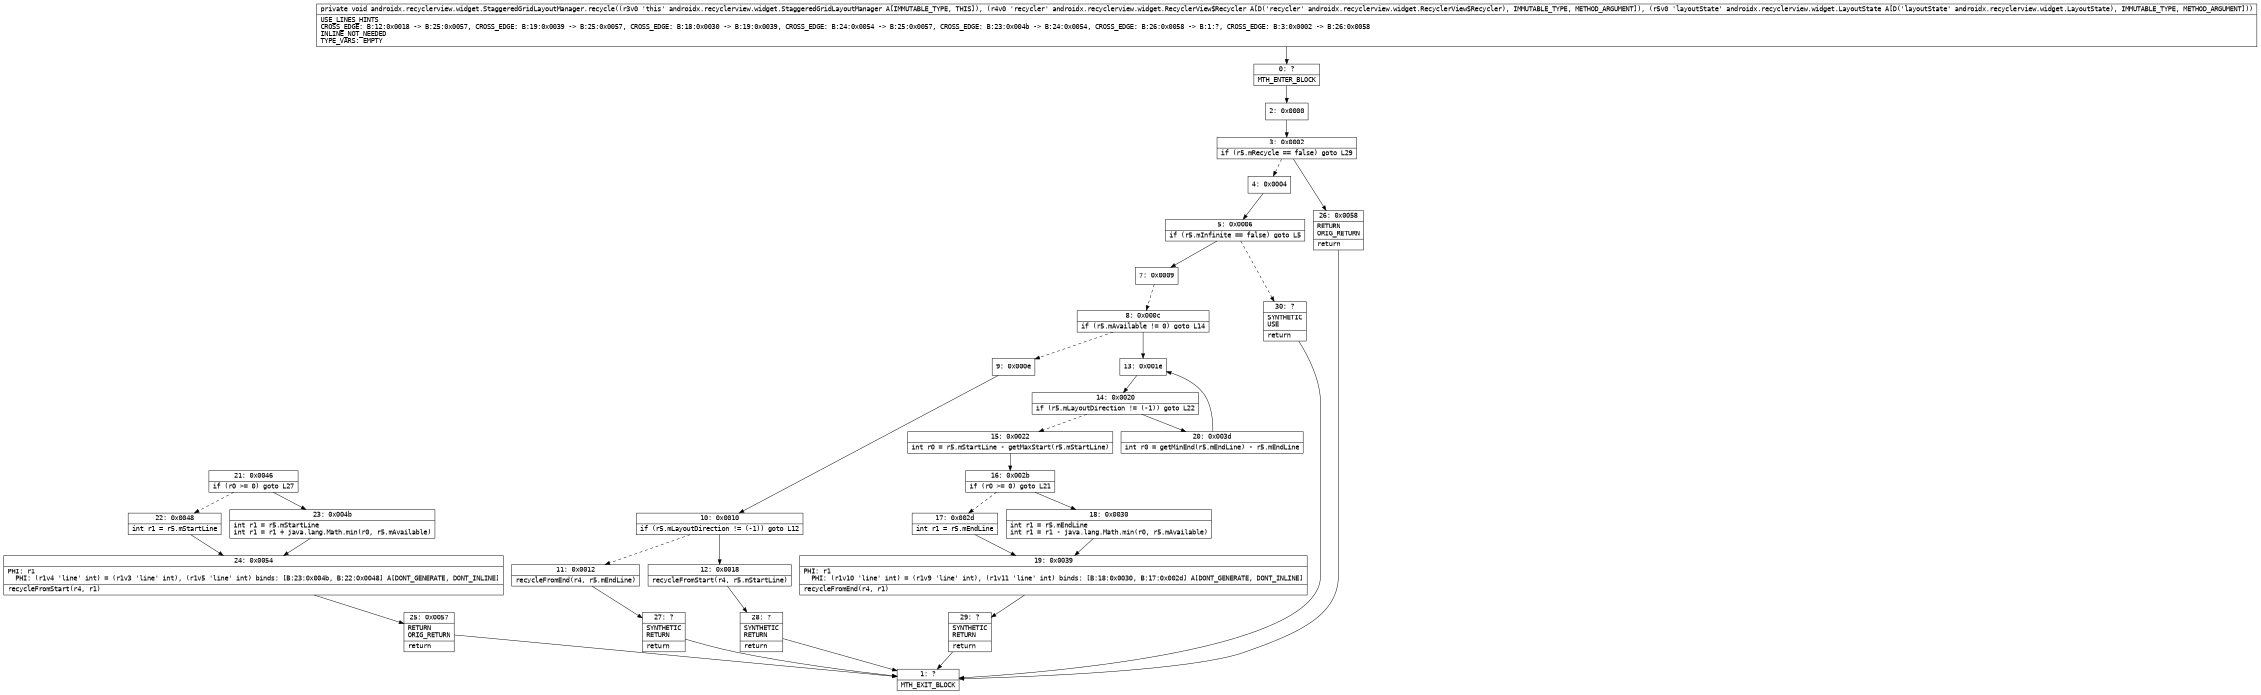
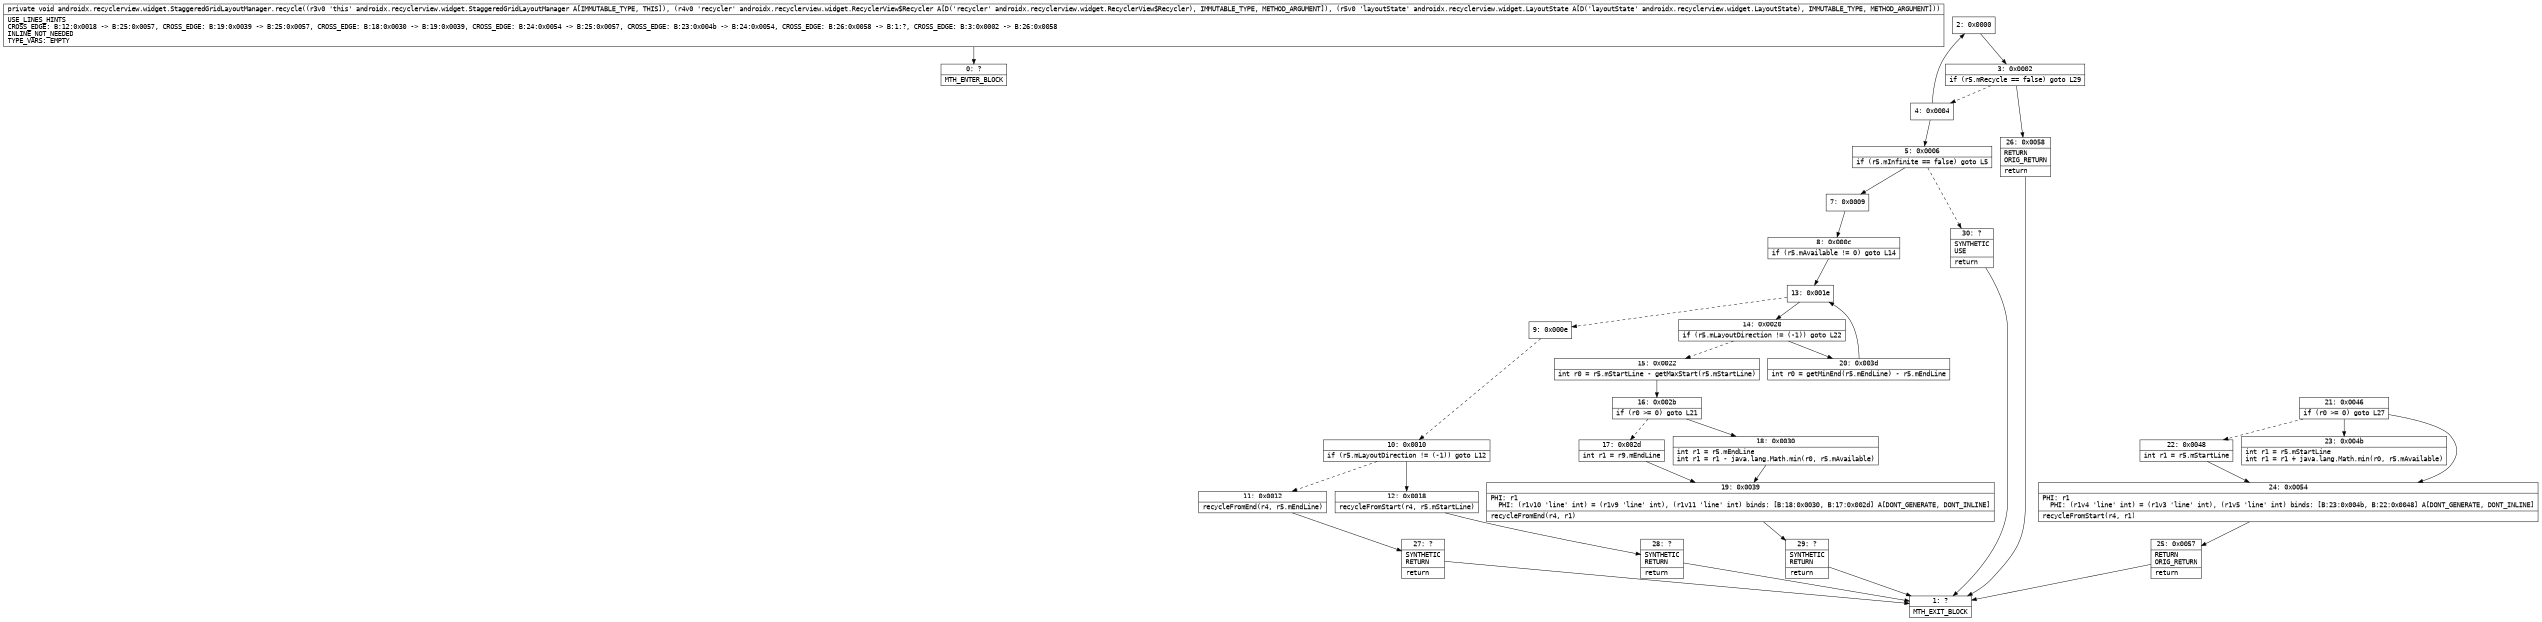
edge "0: ?" -> "2: 0x0000": now "4: 0x0004" -> "2: 0x0000"
edge "7: 0x0009" -> "8: 0x000c": style dashed -> solid
edge "8: 0x000c" -> "9: 0x000e": now "13: 0x001e" -> "9: 0x000e"
edge "9: 0x000e" -> "10: 0x0010": style solid -> dashed
node "17: 0x002d": text "int r1 = r5.mEndLine" -> "int r1 = r9.mEndLine"
edge "23: 0x004b" -> "24: 0x0054": now "21: 0x0046" -> "24: 0x0054"
